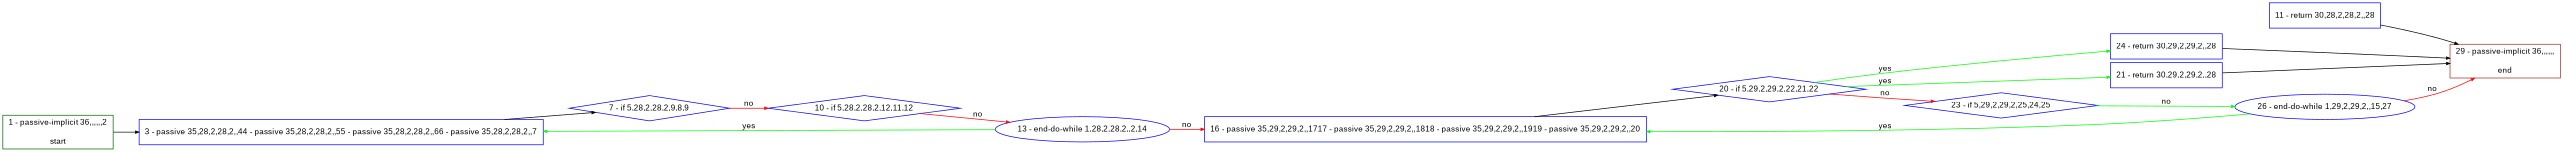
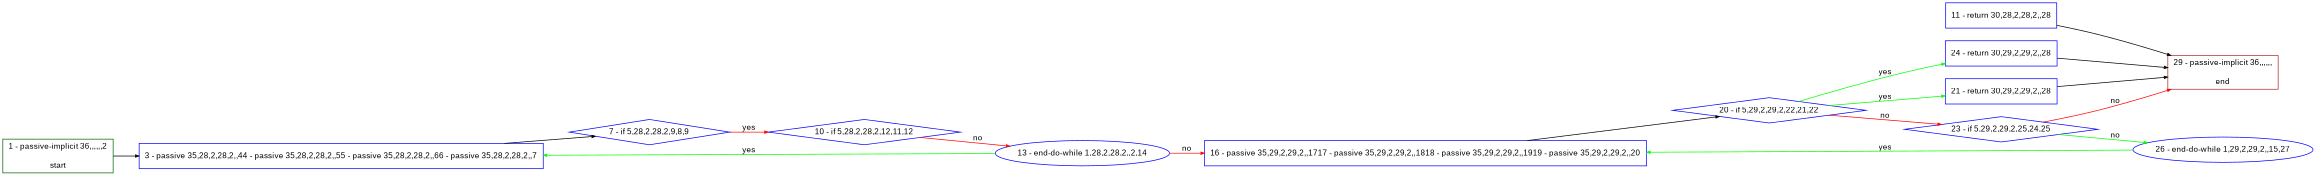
edge "26 - end-do-while 1,29,2,29,2,,15,27" -> "29 - passive-implicit 36,,,,,, end": now "23 - if 5,29,2,29,2,25,24,25" -> "29 - passive-implicit 36,,,,,, end"
edge "7 - if 5,28,2,28,2,9,8,9" -> "10 - if 5,28,2,28,2,12,11,12": label "no" -> "yes"
